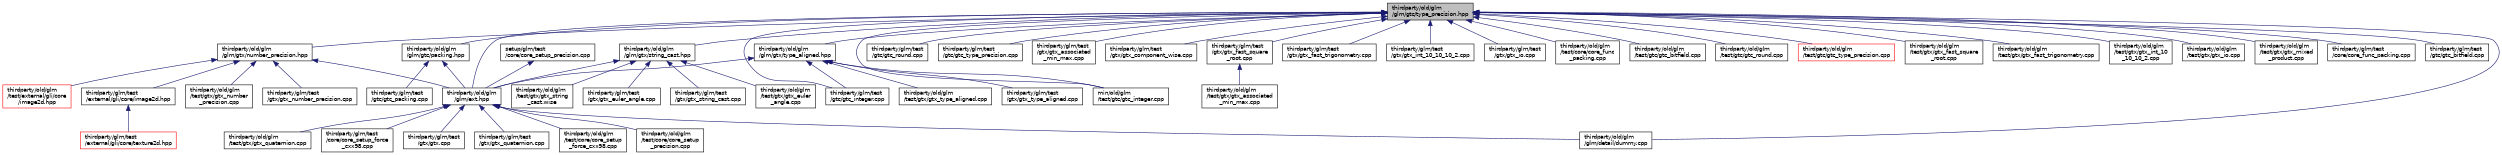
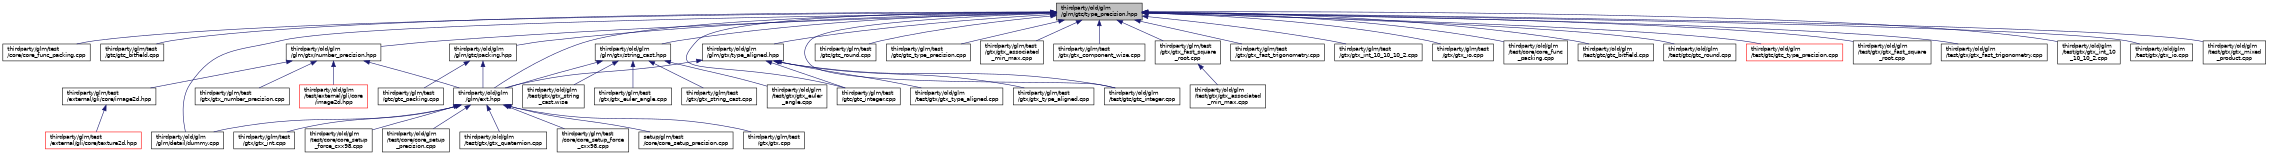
edge "thirdparty/old/glm /glm/ext.hpp" -> "setup/glm/test /core/core_setup_precision.cpp": reversed
node "thirdparty/old/glm /test/gtx/gtx_number _precision.cpp": removed
node "min/old/glm /test/gtc/gtc_integer.cpp": label "min/old/glm /test/gtc/gtc_integer.cpp" -> "thirdparty/old/glm /test/gtc/gtc_integer.cpp"
node "thirdparty/glm/test /gtx/gtx_quaternion.cpp": label "thirdparty/glm/test /gtx/gtx_quaternion.cpp" -> "thirdparty/glm/test /gtx/gtx_int.cpp"
